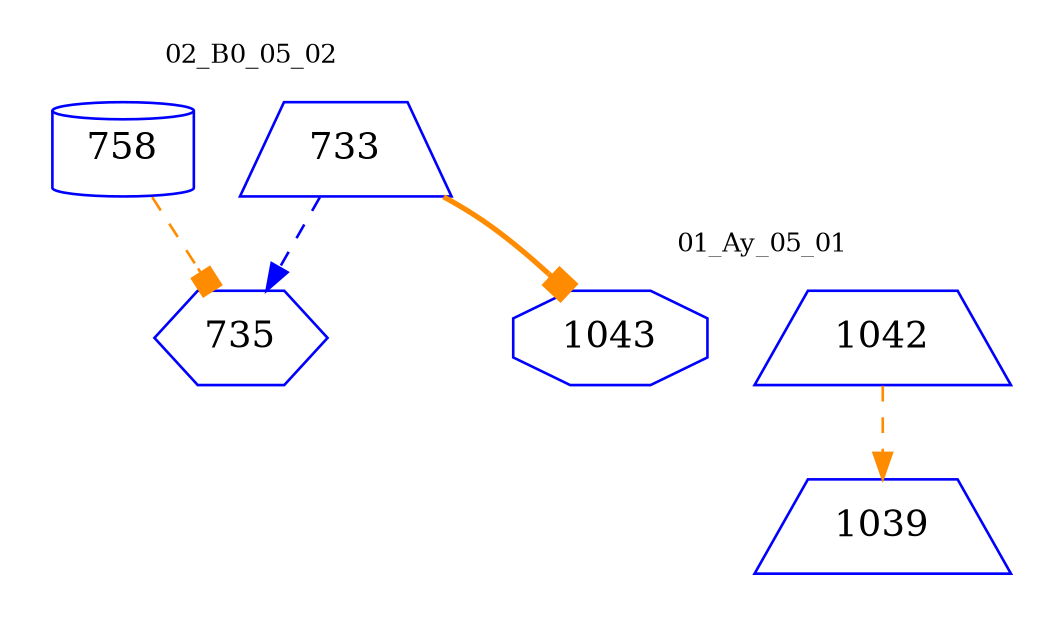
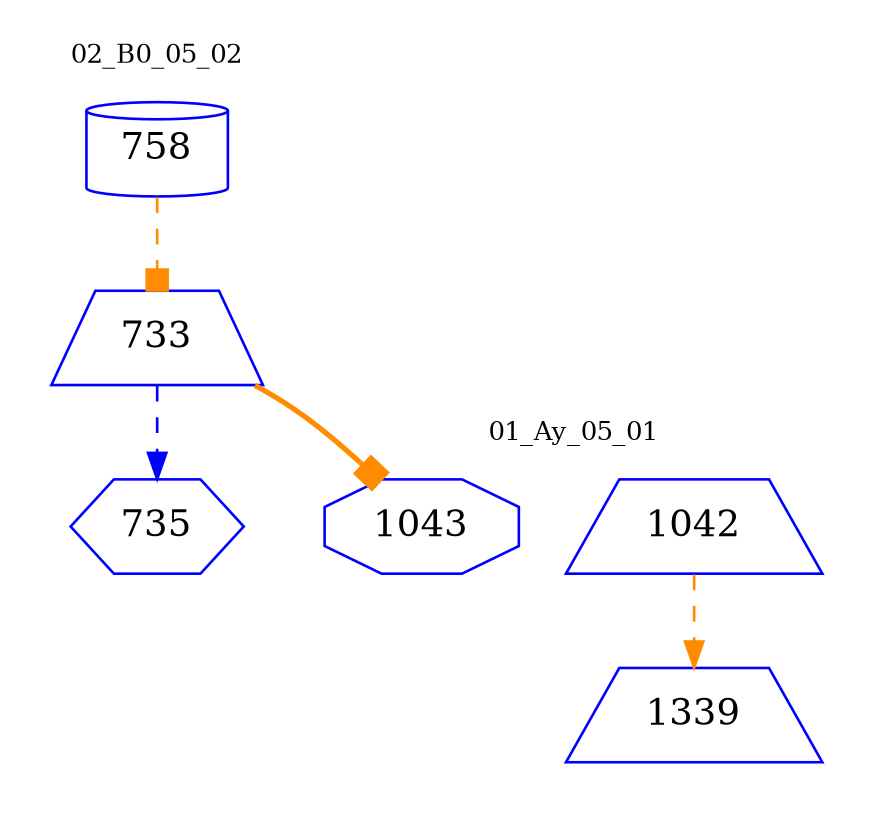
edge "758" -> "735": now "758" -> "733"
node "1039": label "1039" -> "1339"
